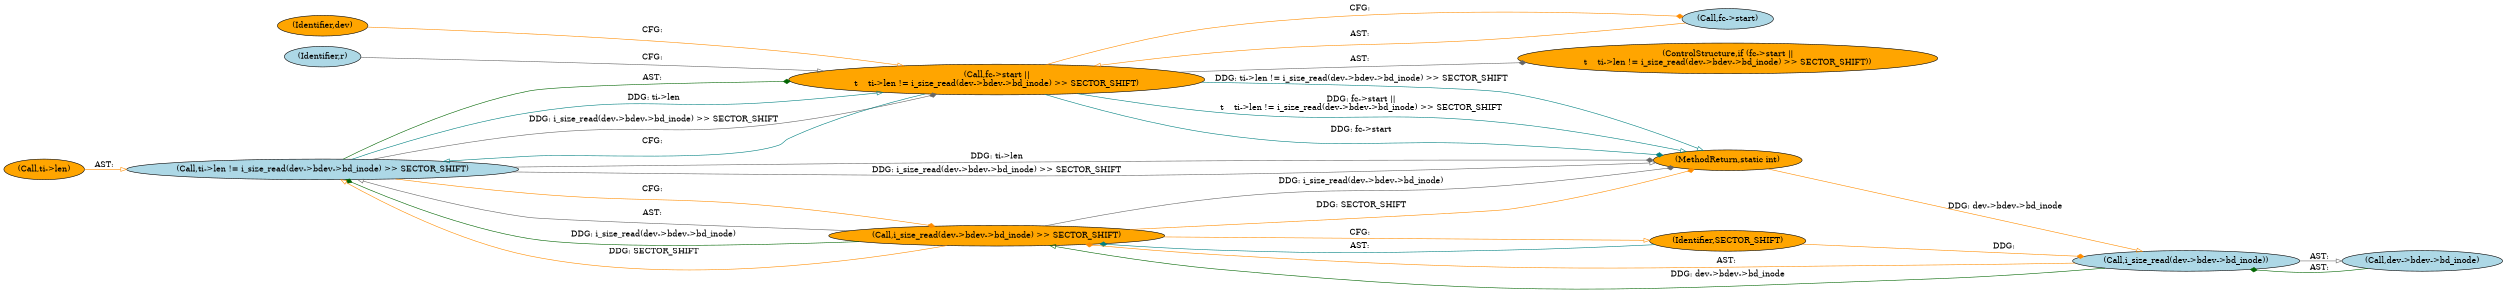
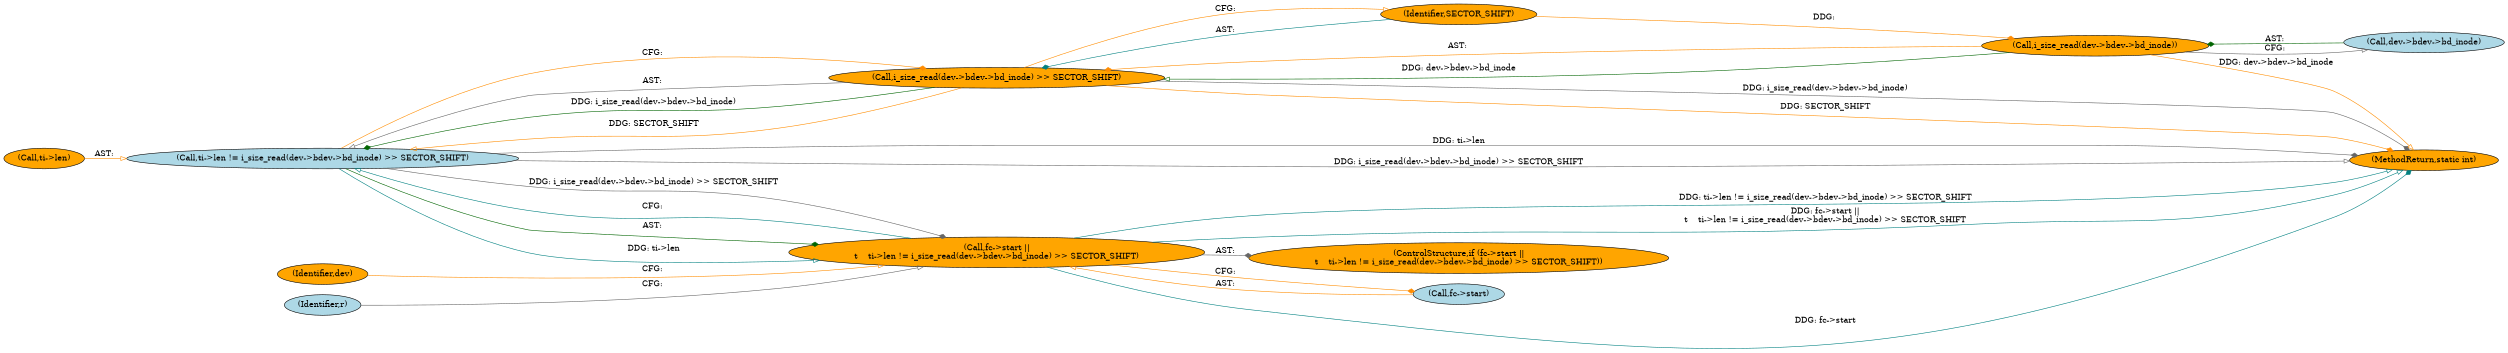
edge "(MethodReturn,static int)" -> "(Call,i_size_read(dev->bdev->bd_inode))": reversed
edge "(Call,i_size_read(dev->bdev->bd_inode))" -> "(Call,dev->bdev->bd_inode)": label "AST: " -> "CFG: "
node "(Call,i_size_read(dev->bdev->bd_inode))": fillcolor lightblue -> orange
